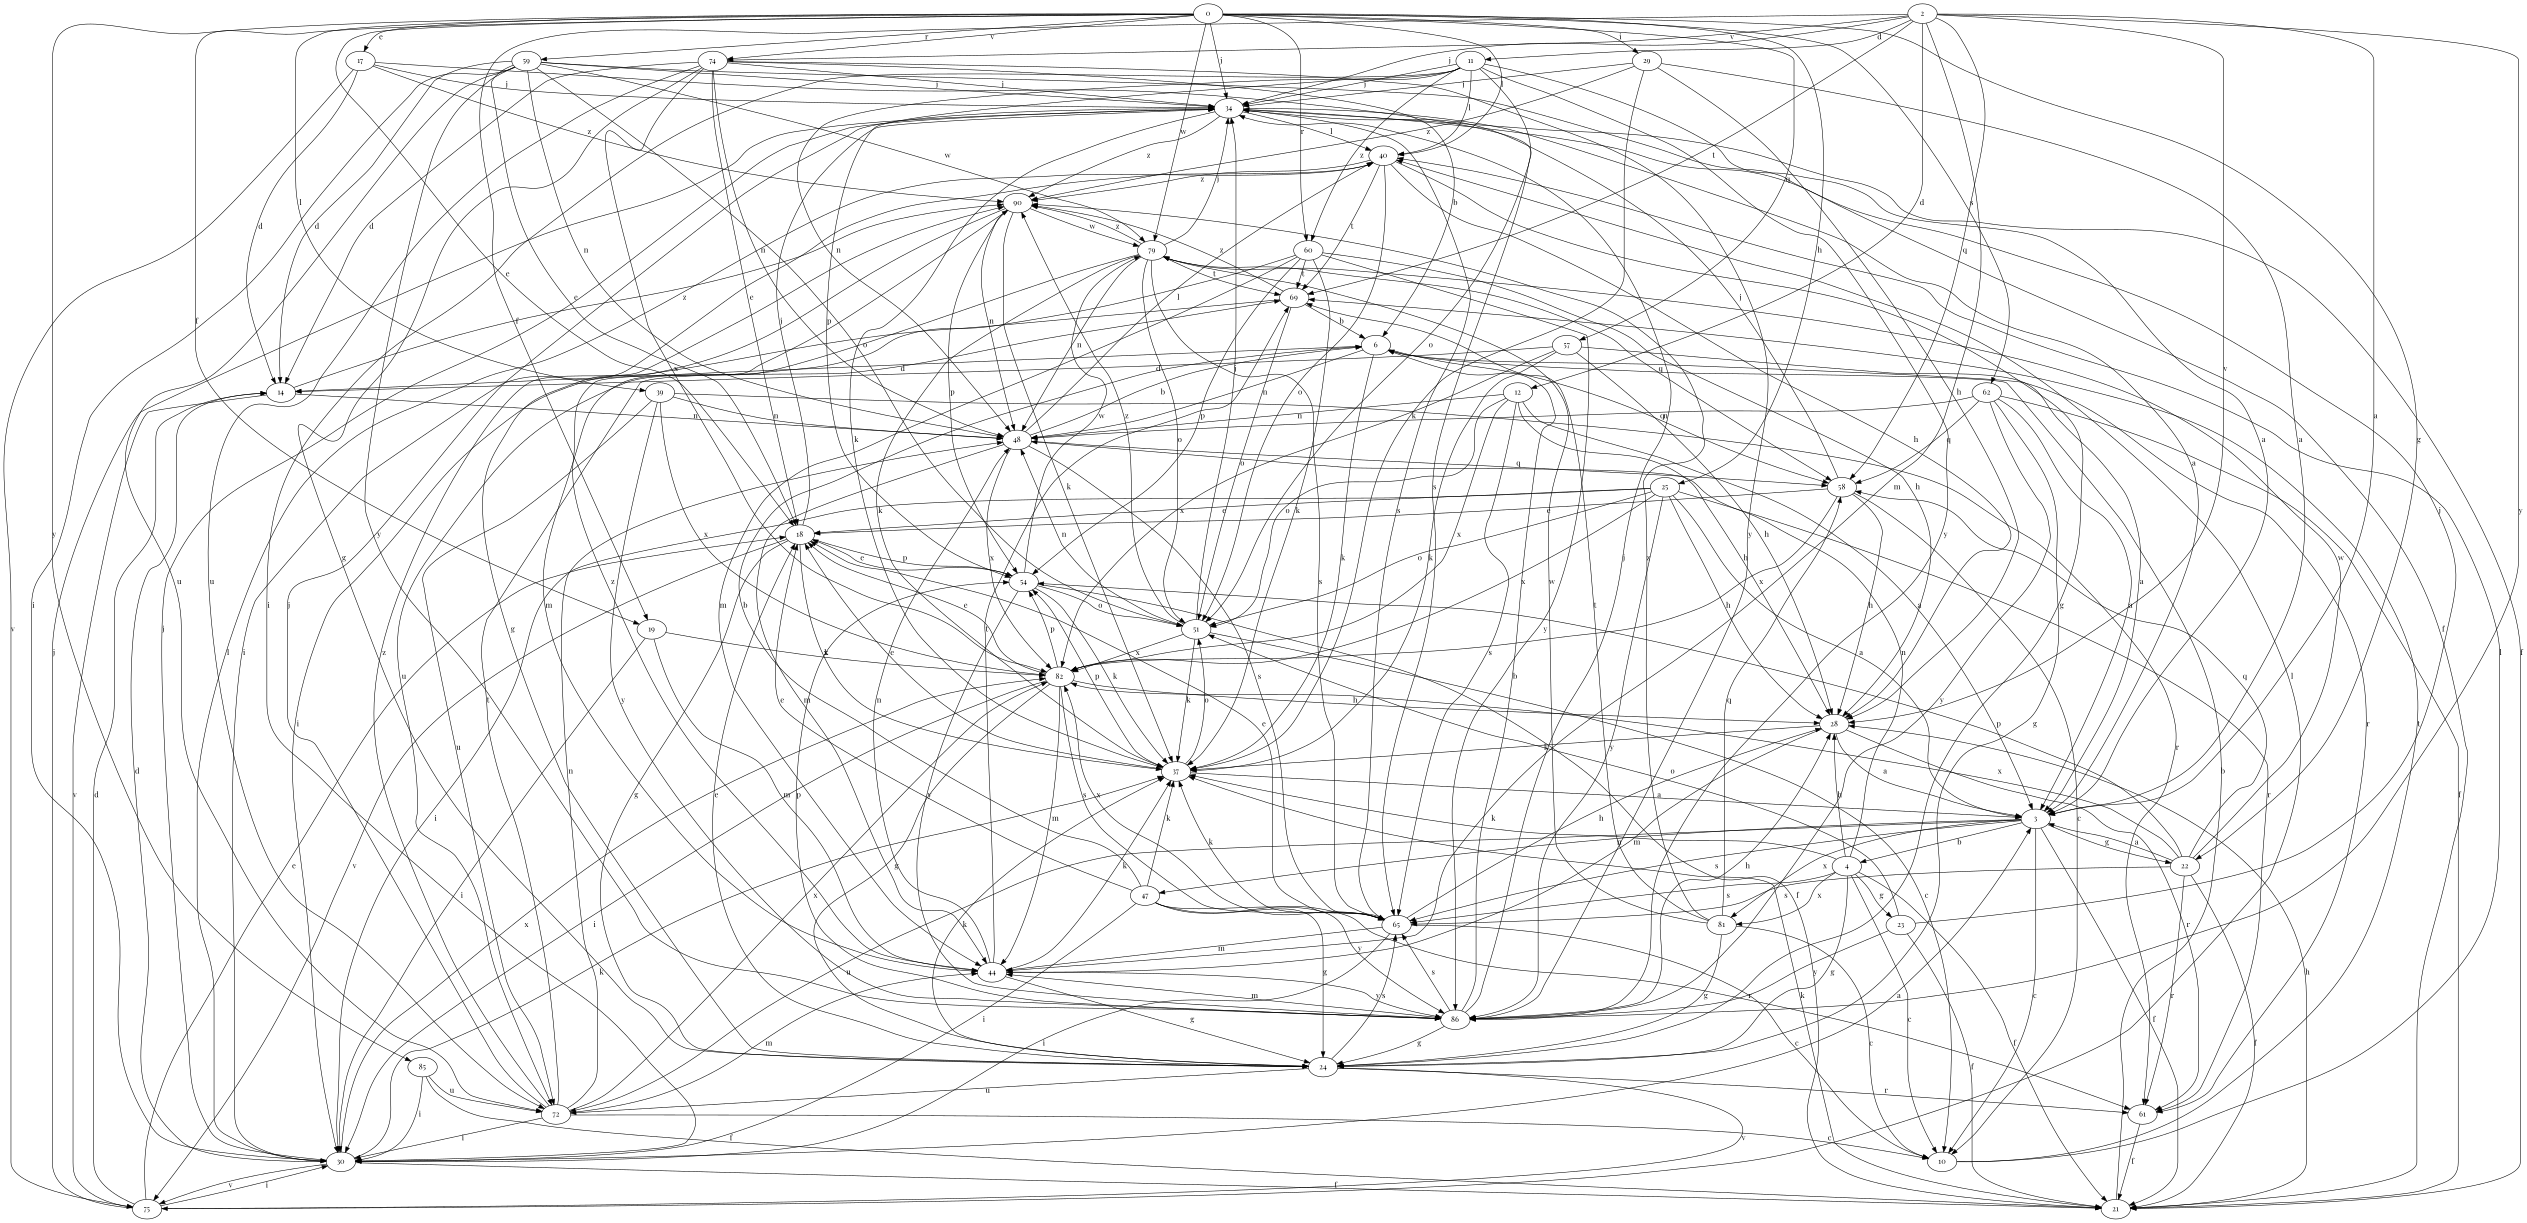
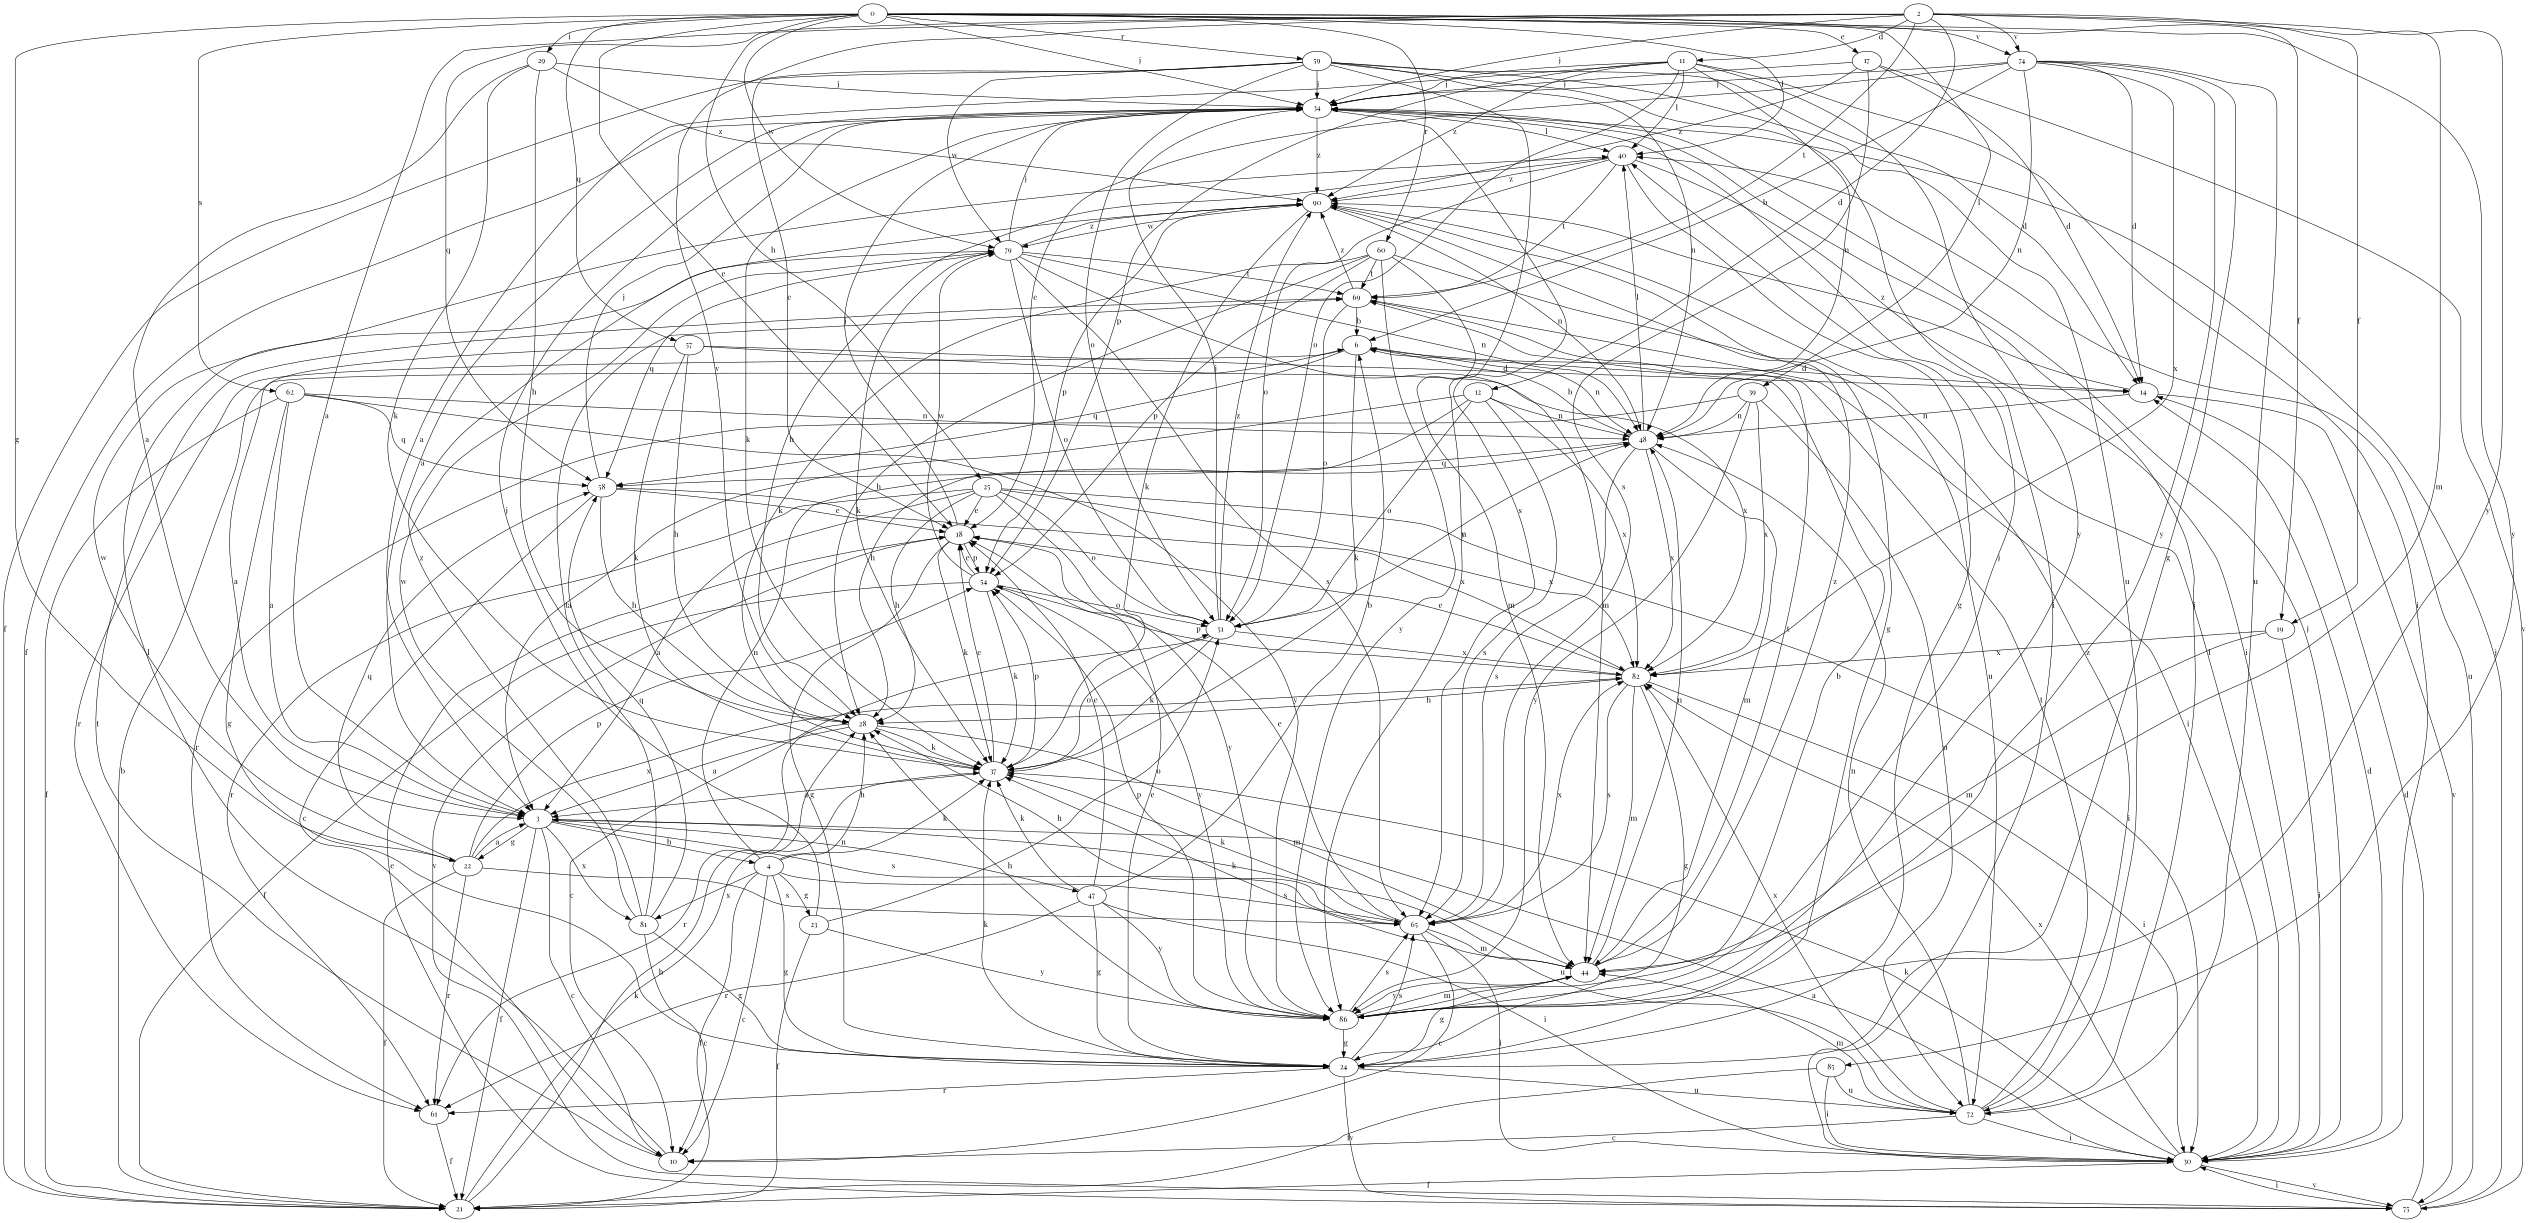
edge "11" -> "60": now "11" -> "90"
edge "75" -> "40": label "l" -> "u"
